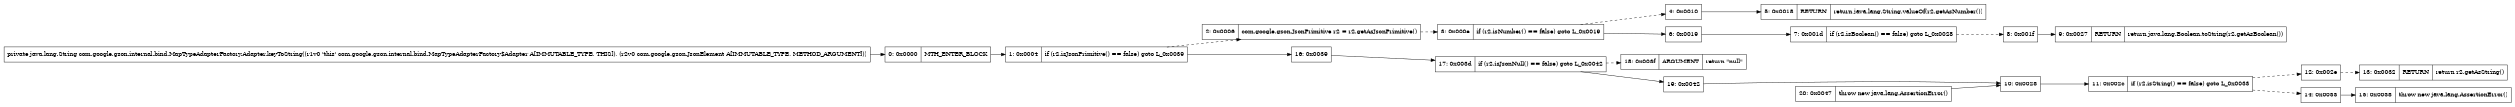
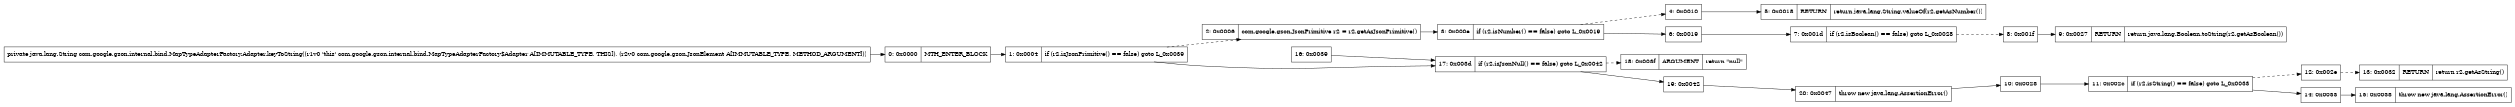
edge "2: 0x0006" -> "3: 0x000e": style dashed -> solid
edge "1: 0x0004" -> "16: 0x0039": now "1: 0x0004" -> "17: 0x003d"
edge "19: 0x0042" -> "10: 0x0028": now "19: 0x0042" -> "20: 0x0047"
edge "11: 0x002c" -> "14: 0x0033": style dashed -> solid
